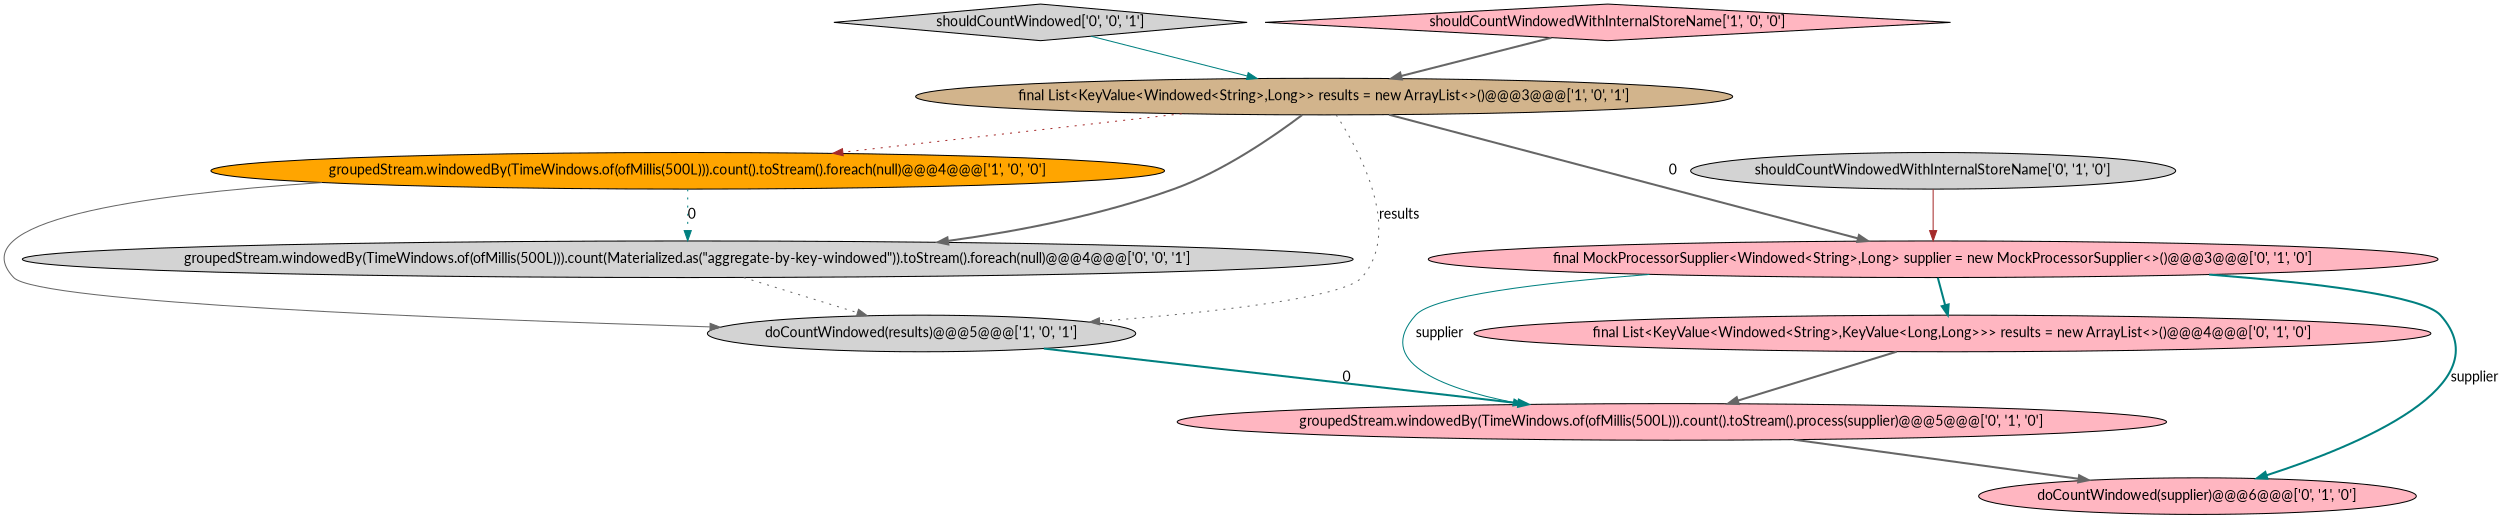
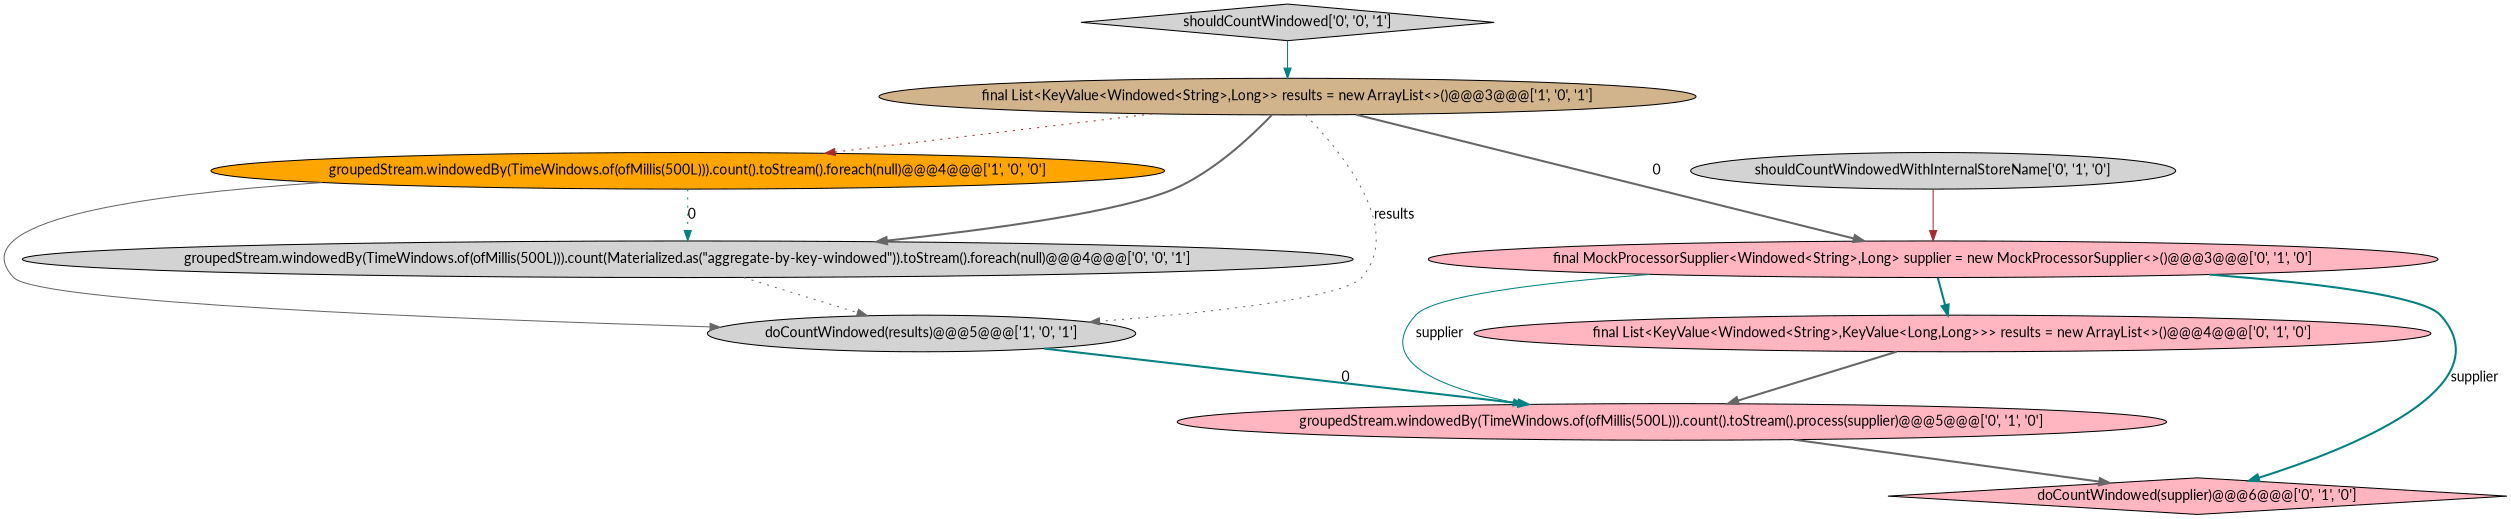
node "shouldCountWindowedWithInternalStoreName['1', '0', '0']": removed
node "doCountWindowed(supplier)@@@6@@@['0', '1', '0']": shape ellipse -> diamond
